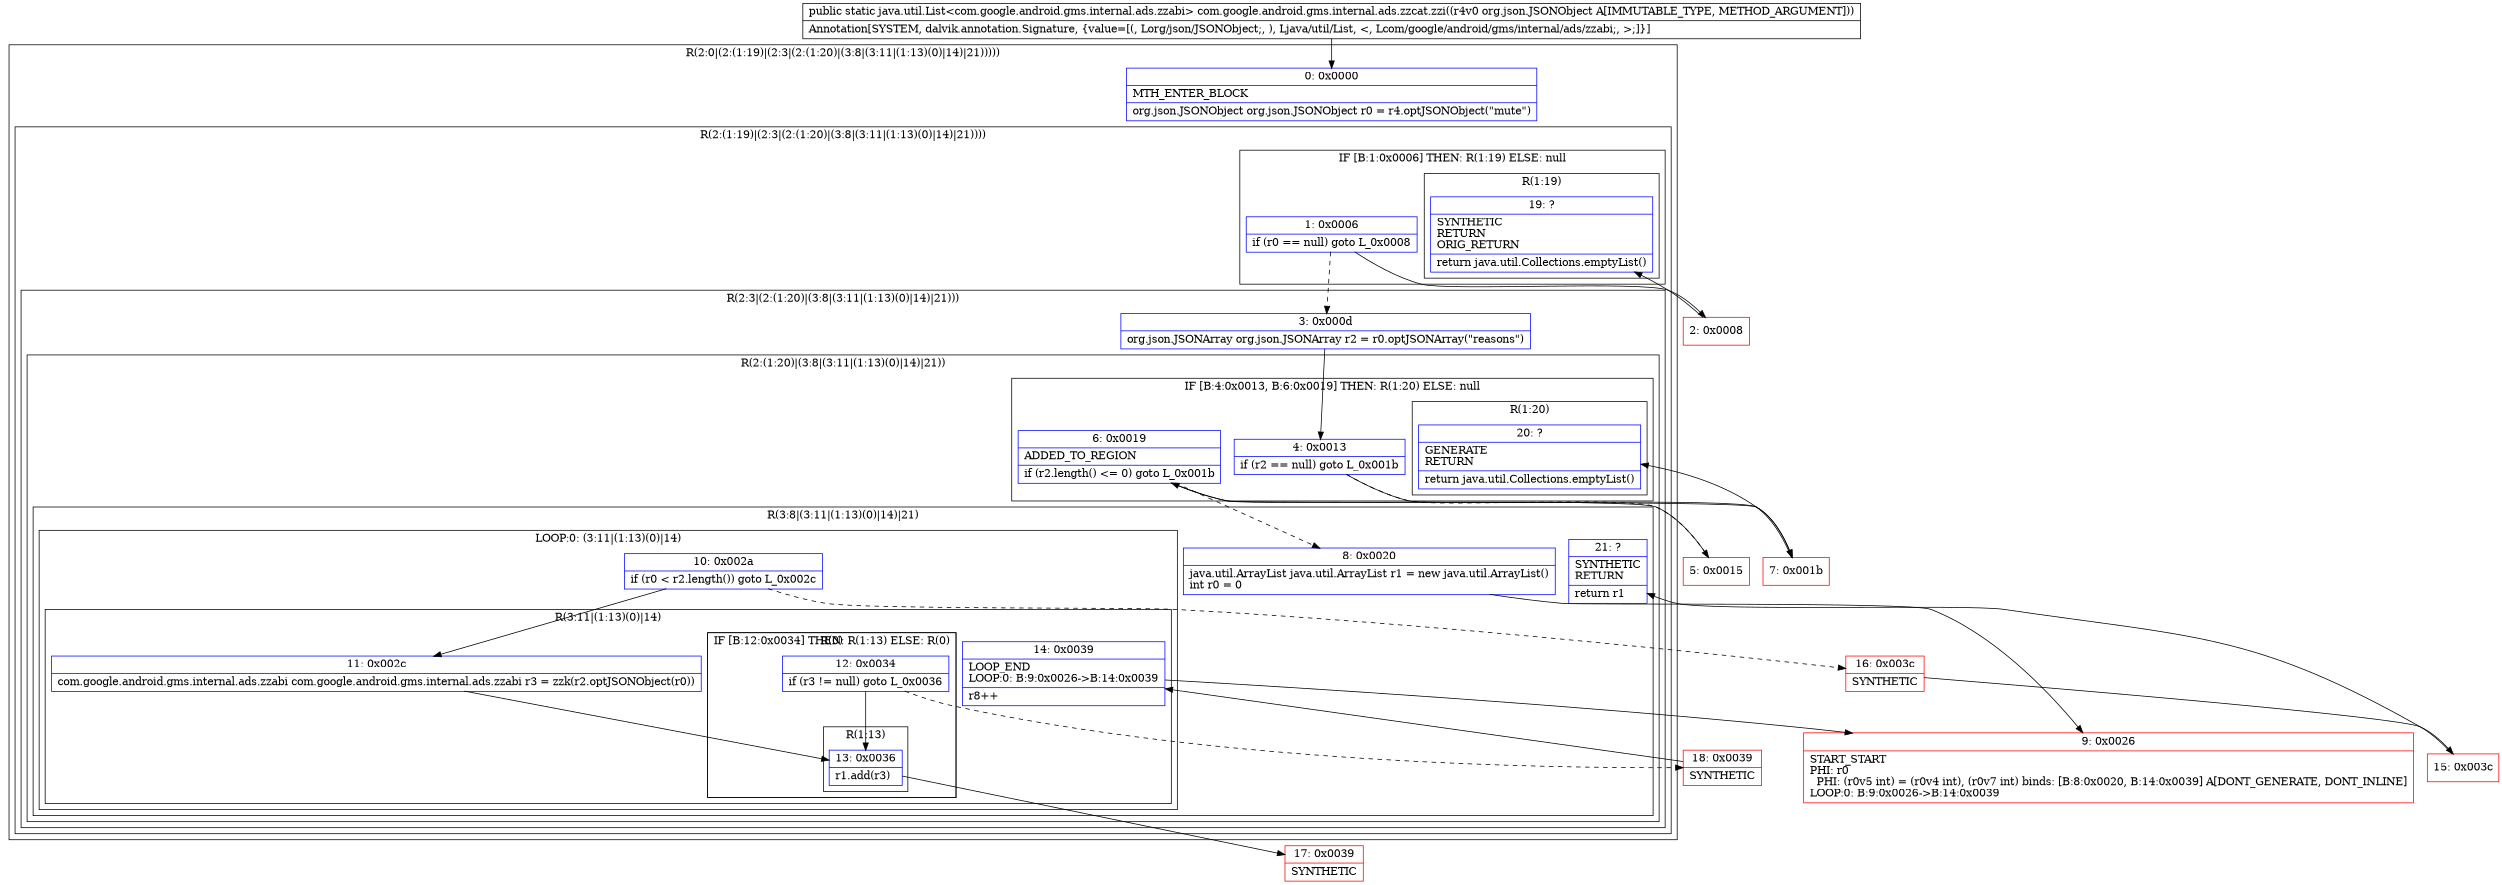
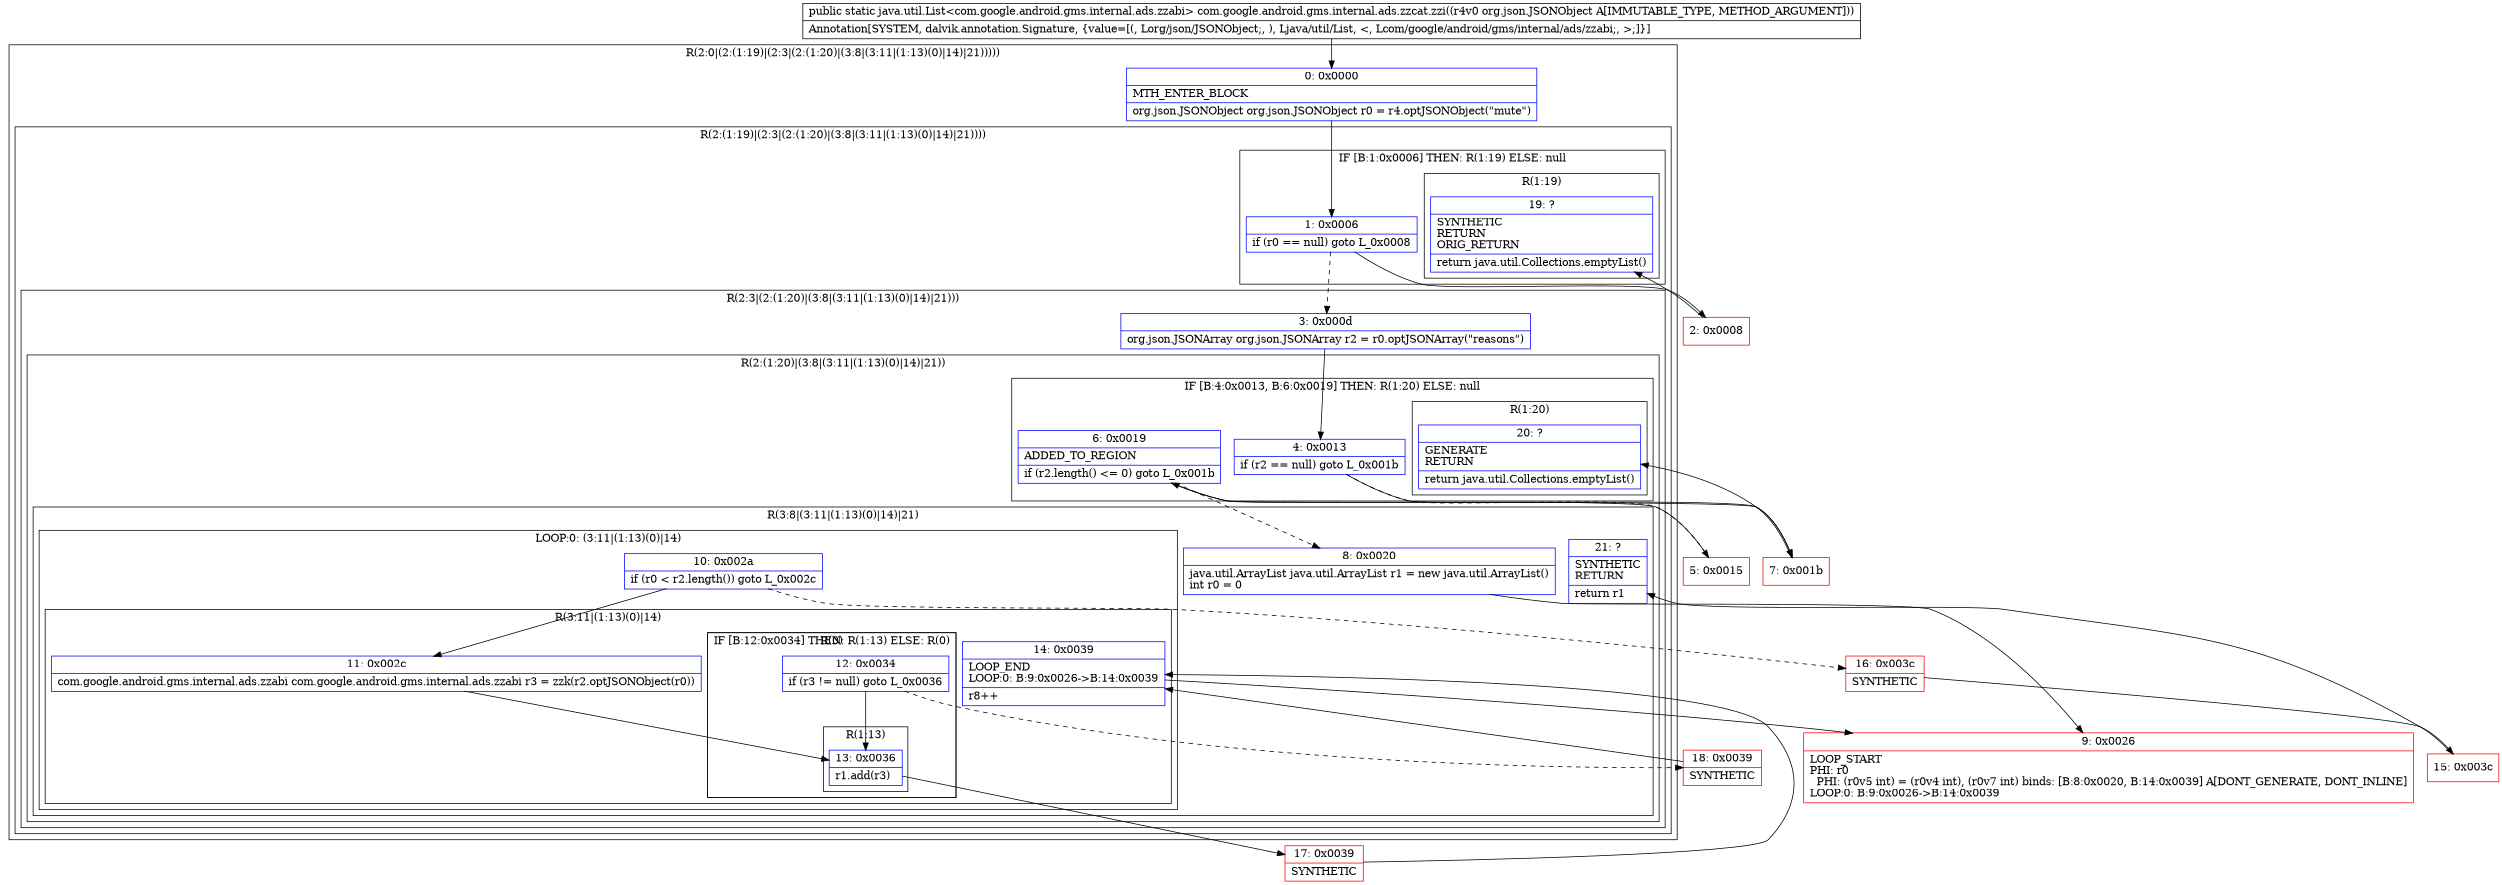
edge "0: 0x0000" -> "1: 0x0006": added
edge "17: 0x0039" -> "14: 0x0039": added
node "9: 0x0026": text "START_START" -> "LOOP_START"
